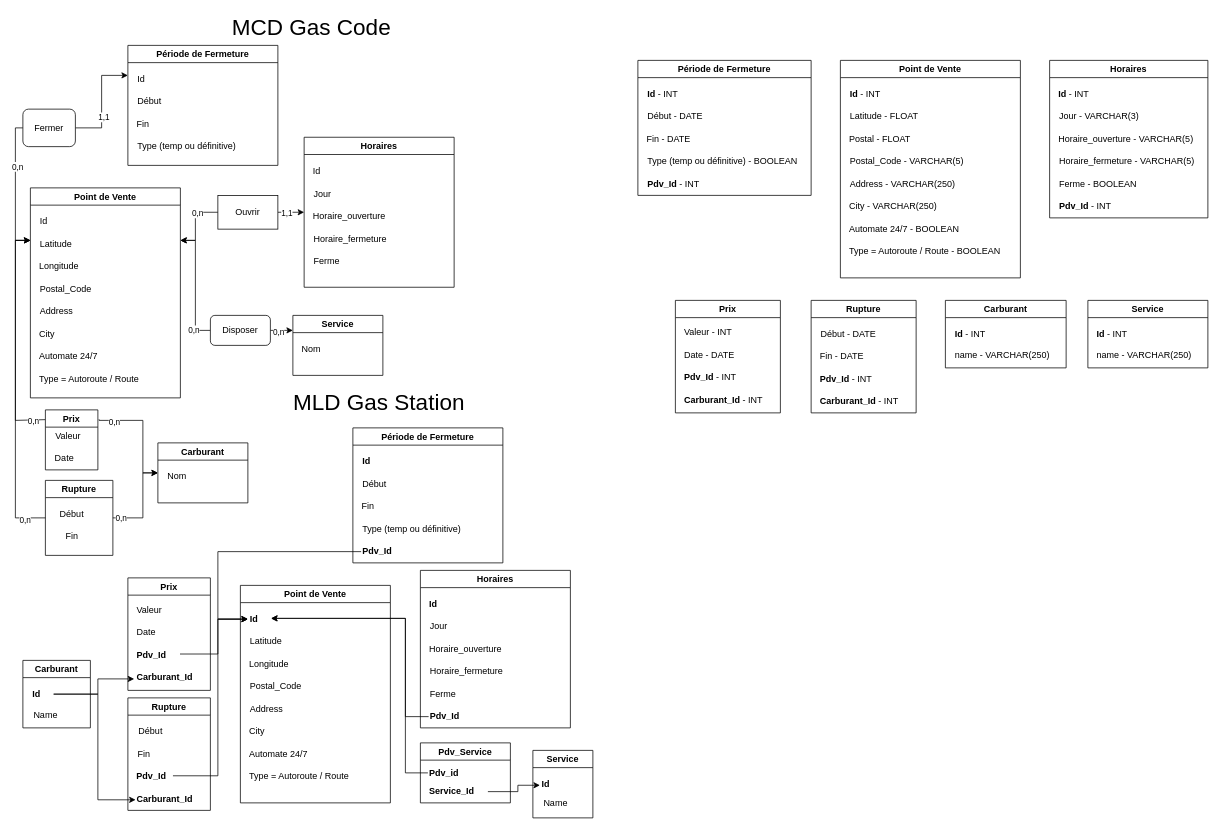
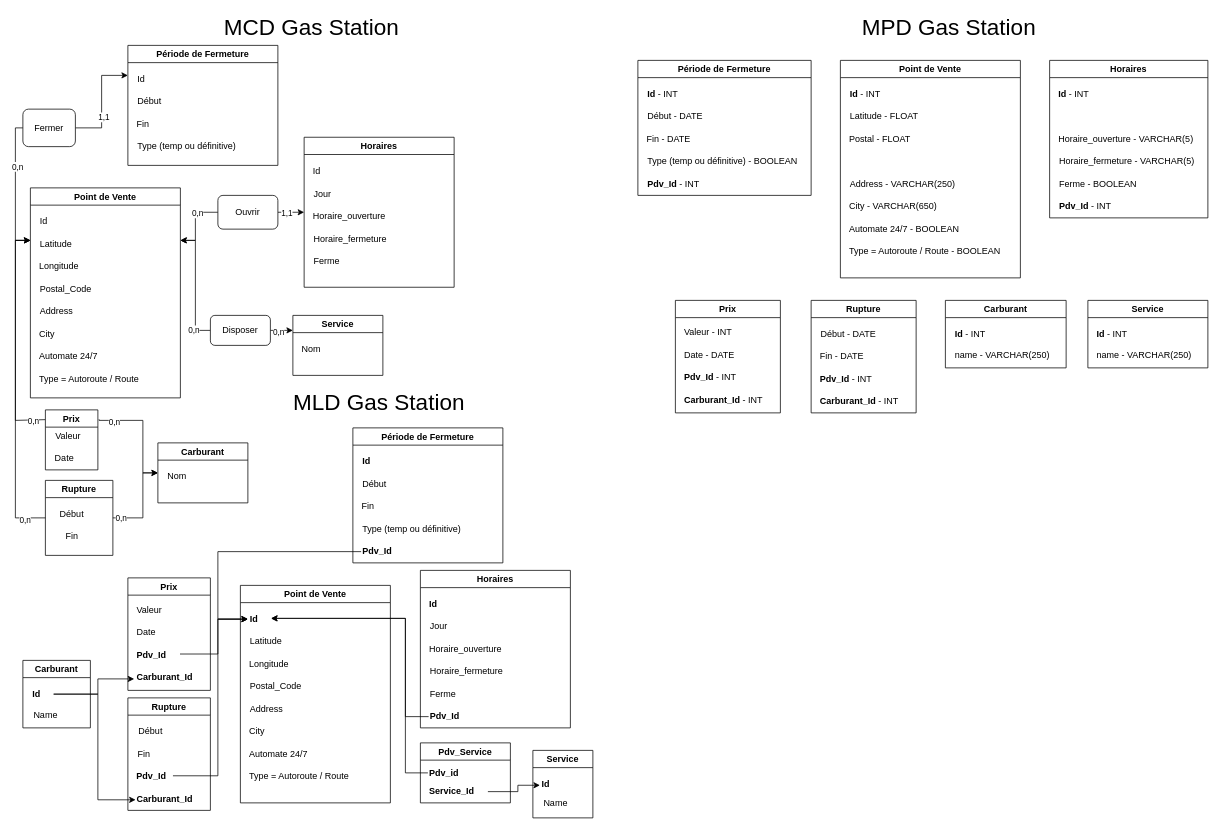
node "MCD Gas Code": label "MCD Gas Code" -> "MCD Gas Station"
node "MPD Gas Station": added
node "Jour - VARCHAR(3)": removed
node "Postal_Code - VARCHAR(5)": removed
node "City - VARCHAR(250)": label "City - VARCHAR(250)" -> "City - VARCHAR(650)"
node "Ouvrir": shape rectangle -> rounded rectangle
